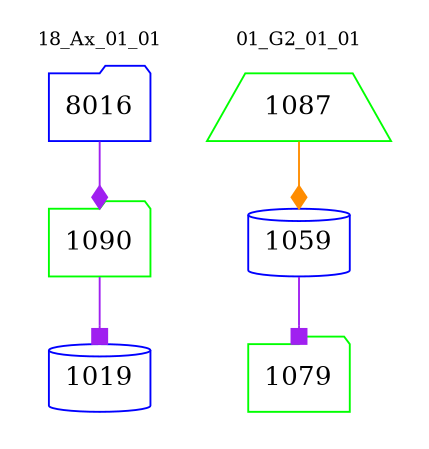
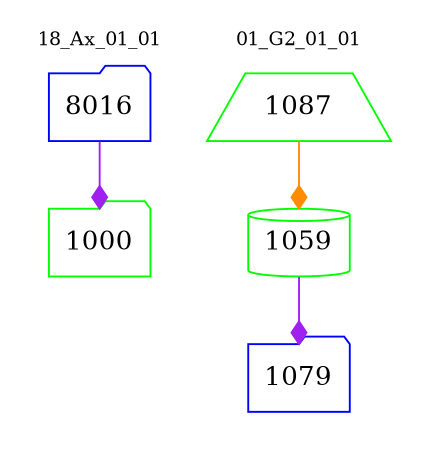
node "1090": label "1090" -> "1000"
node "1059": color blue -> green
edge "1059" -> "1079": arrowhead box -> diamond
node "1019": removed
node "1079": color green -> blue
